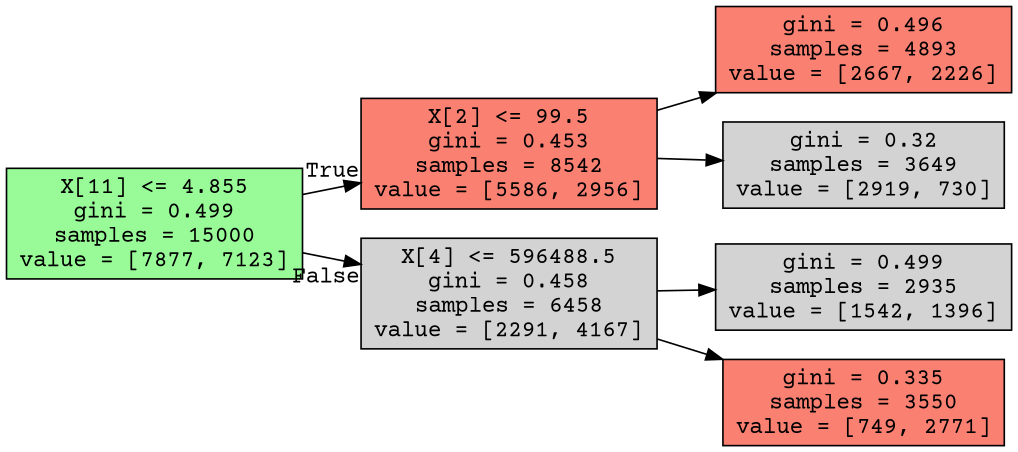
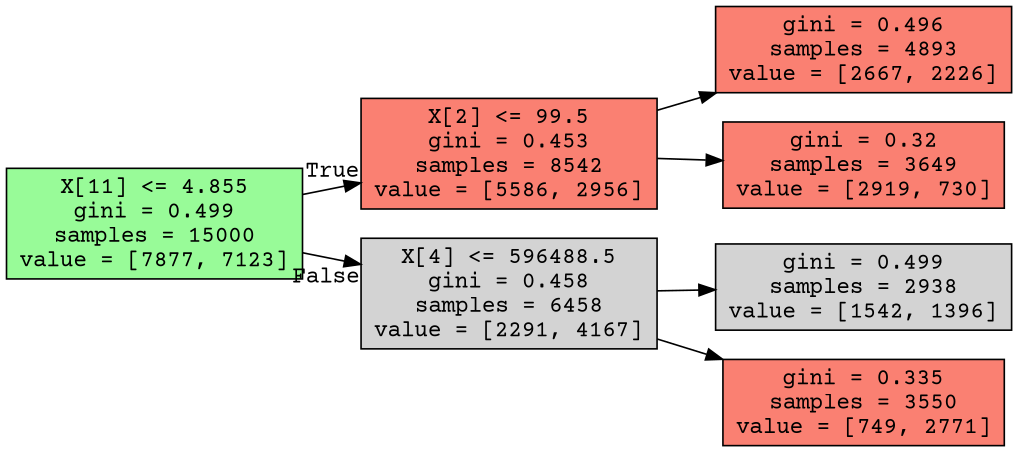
node "gini = 0.32 samples = 3649 value = [2919, 730]": fillcolor lightgrey -> salmon
node "gini = 0.499 samples = 2935 value = [1542, 1396]": label "gini = 0.499 samples = 2935 value = [1542, 1396]" -> "gini = 0.499 samples = 2938 value = [1542, 1396]"
